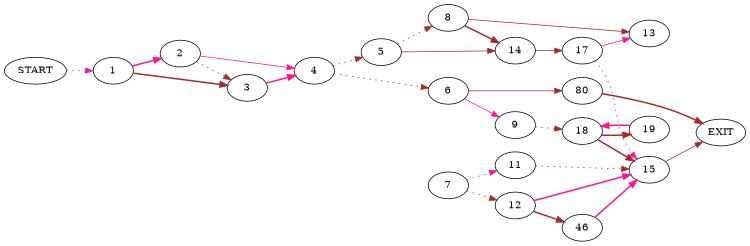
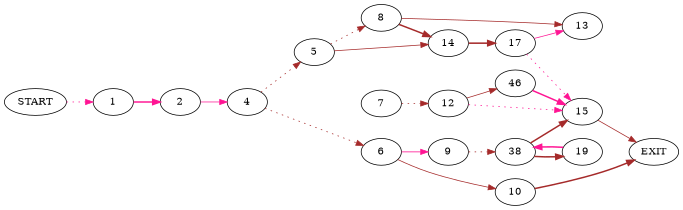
edge "14" -> "17": style solid -> bold
node "3": removed
node "80": label "80" -> "10"
node "18": label "18" -> "38"
node "11": removed
edge "12" -> "15": style bold -> dotted
edge "12" -> "46": style bold -> solid
